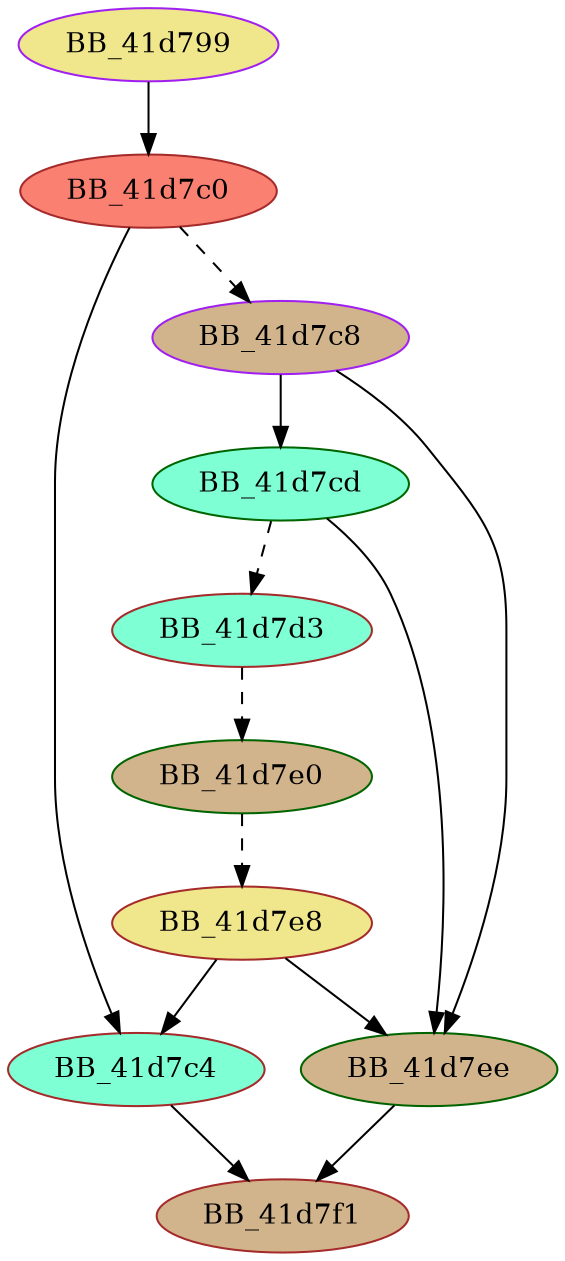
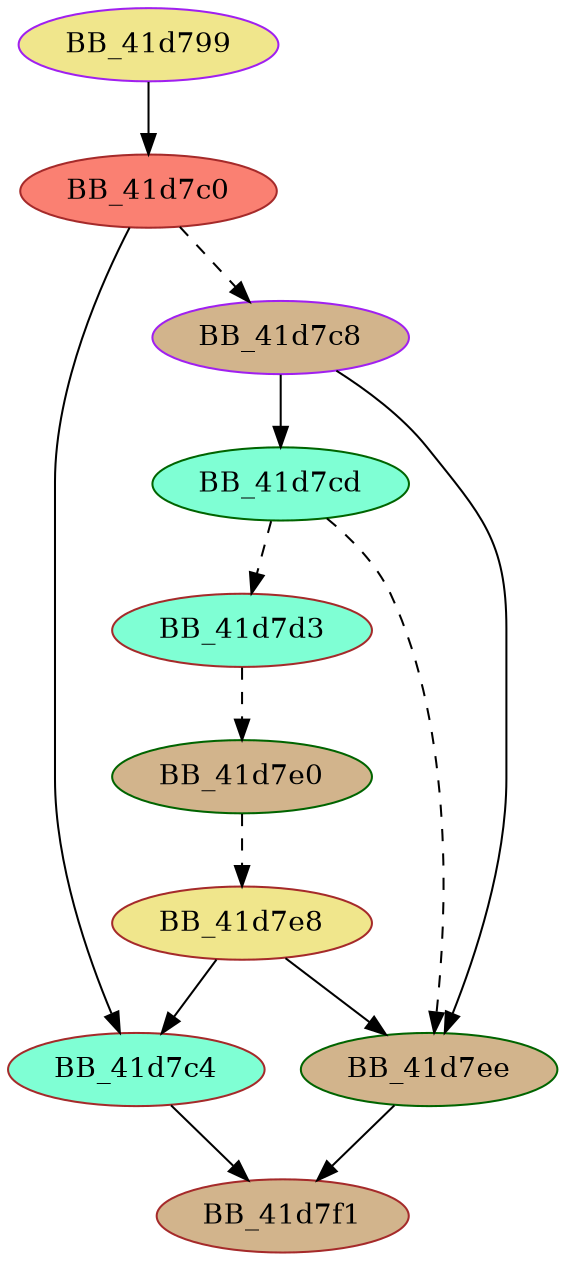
edge "BB_41d7cd" -> "BB_41d7ee": style solid -> dashed
